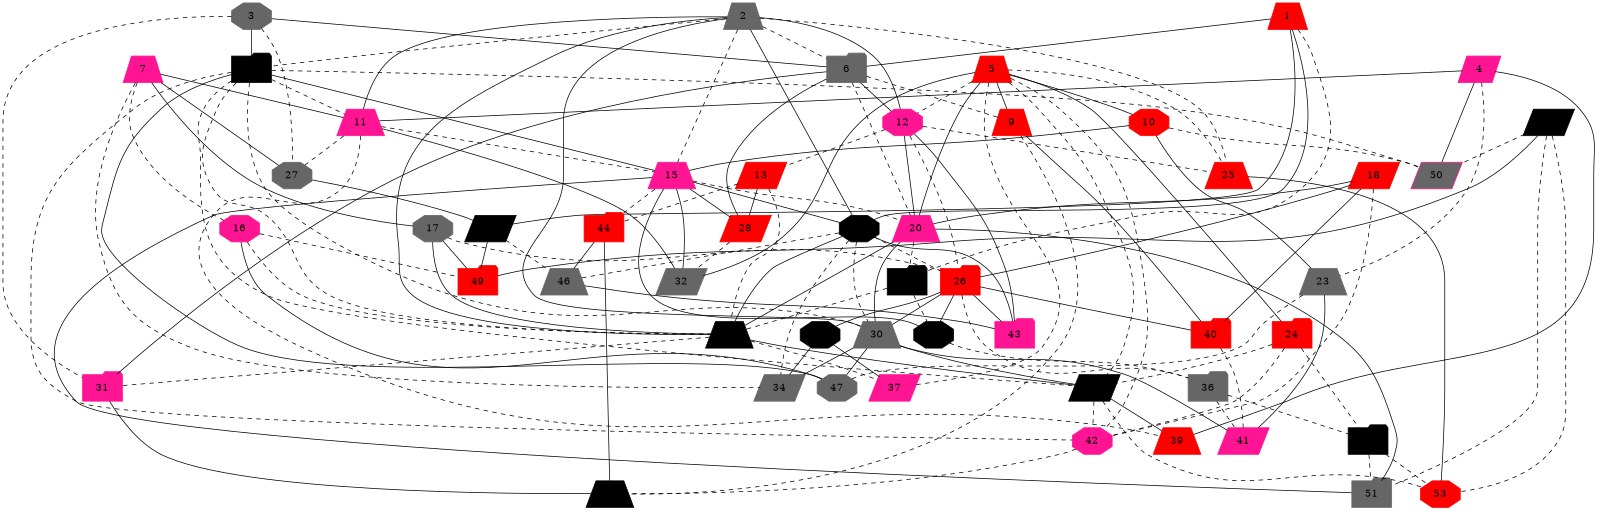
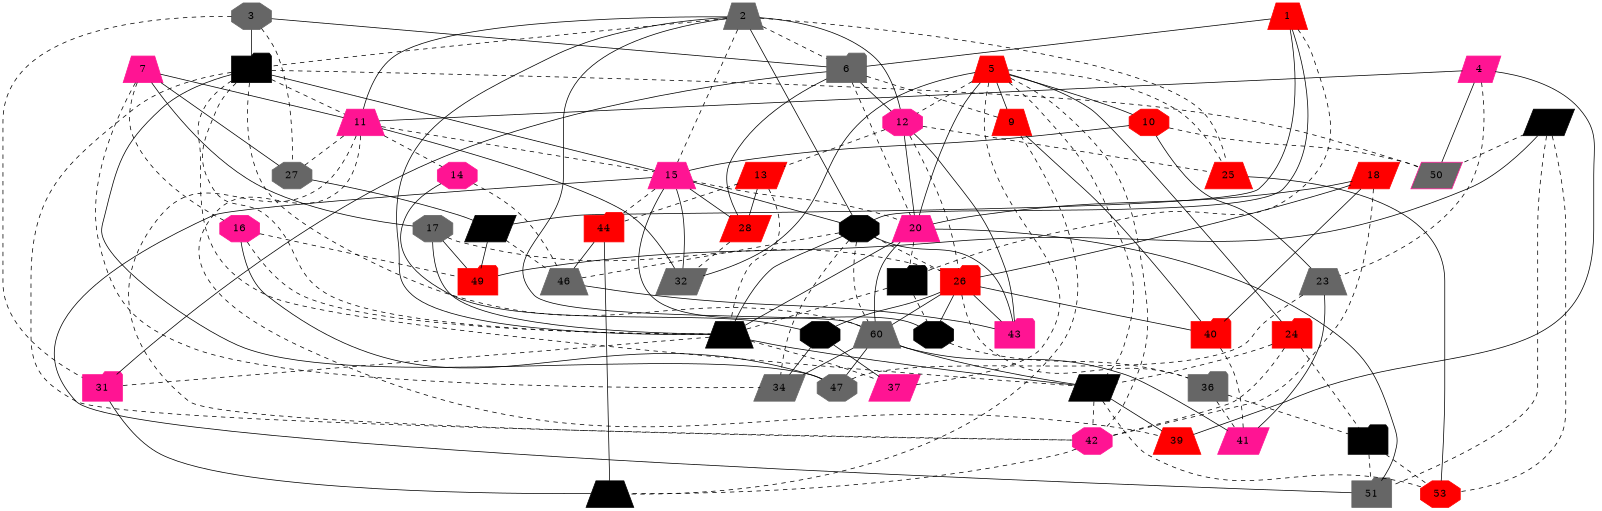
node "14": added
node "30": label "30" -> "60"
edge "11" -- "42": added
